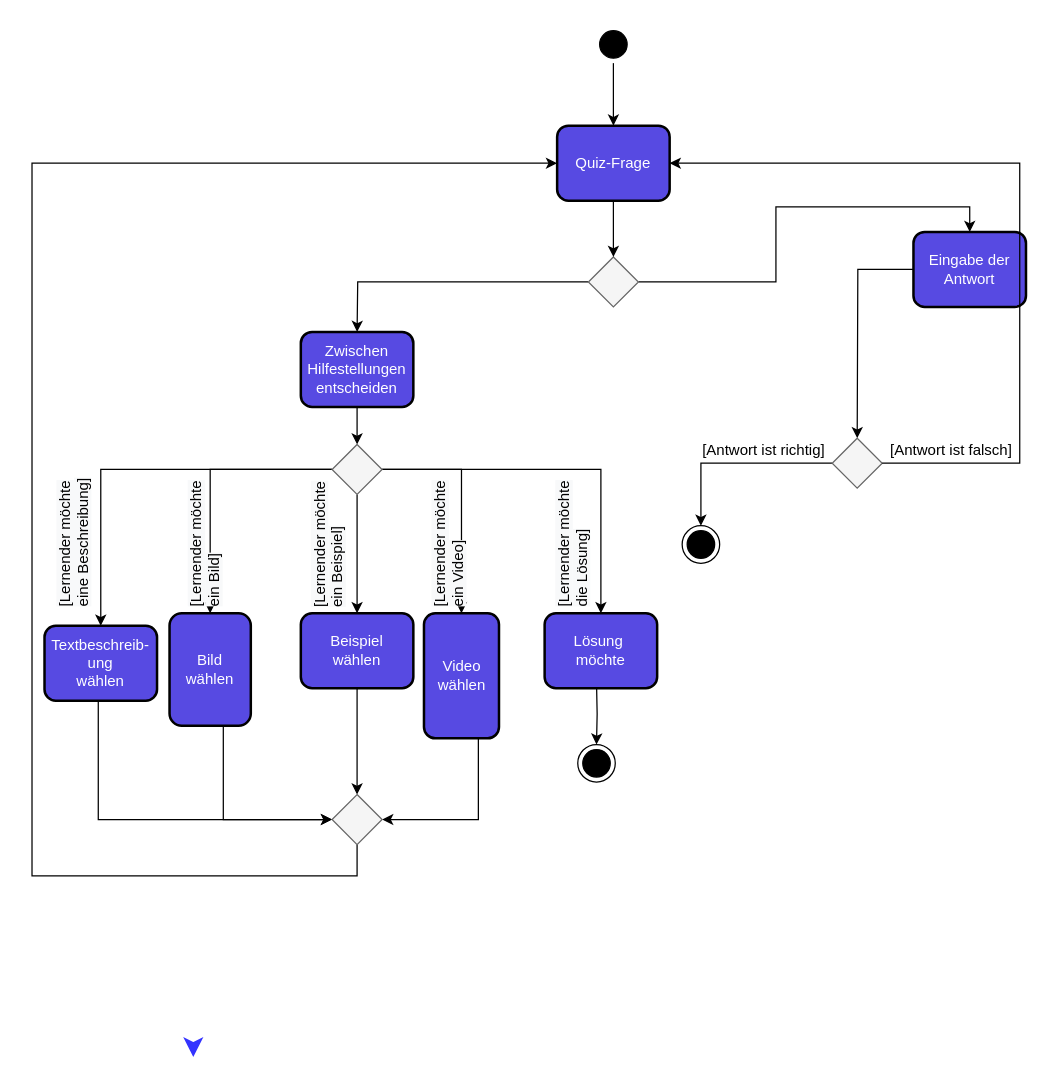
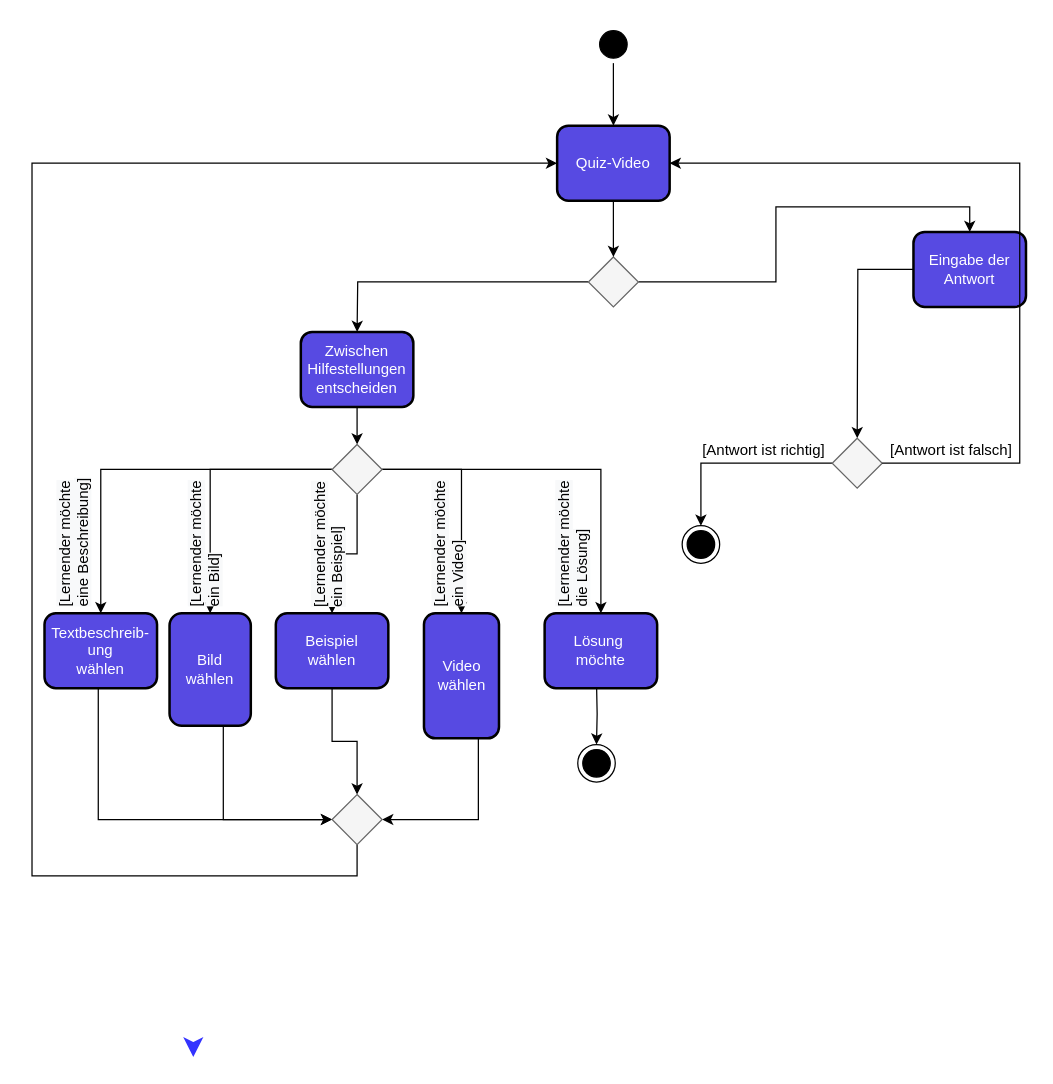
node "Quiz-Frage": label "Quiz-Frage" -> "Quiz-Video"
node "Beispiel wählen": moved (357, 651) -> (332, 651)
node "Textbeschreib- ung wählen": moved (101, 663) -> (101, 651)
